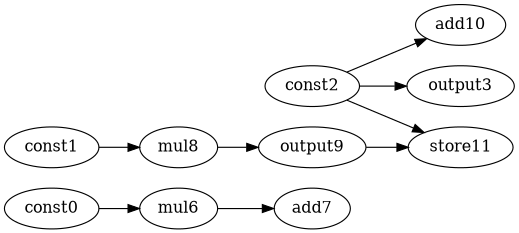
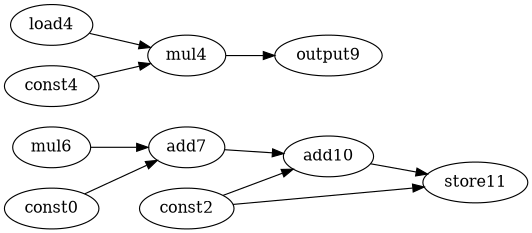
node "load4": added
node "output3": removed
node "const1": label "const1" -> "const4"
node "mul8": label "mul8" -> "mul4"
edge "output9" -> "store11": now "add10" -> "store11"
edge "add7" -> "add10": added
edge "const0" -> "mul6": now "const0" -> "add7"
